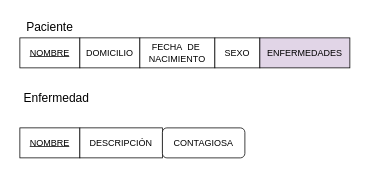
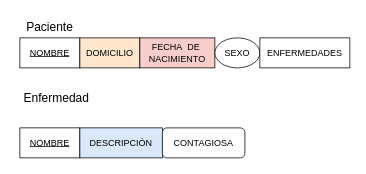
node "DOMICILIO": fillcolor #ffffff -> #ffe6cc
node "FECHA DE NACIMIENTO": fillcolor #ffffff -> #f8cecc
node "SEXO": shape rectangle -> ellipse
node "ENFERMEDADES": fillcolor #e1d5e7 -> #ffffff
node "DESCRIPCIÓN": fillcolor #ffffff -> #dae8fc
